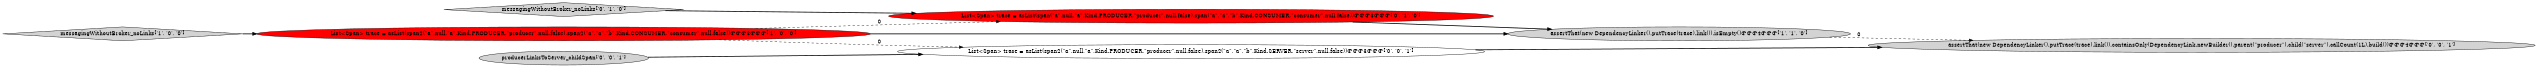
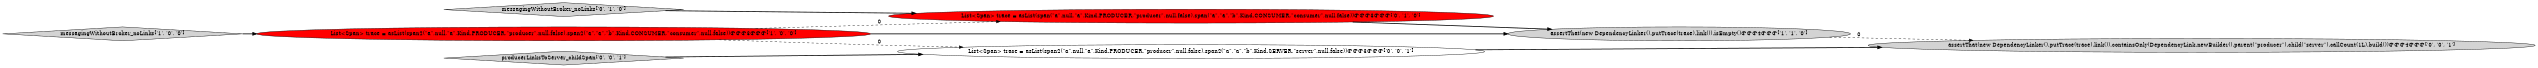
node "producerLinksToServer_childSpan['0', '0', '1']": shape ellipse -> diamond
